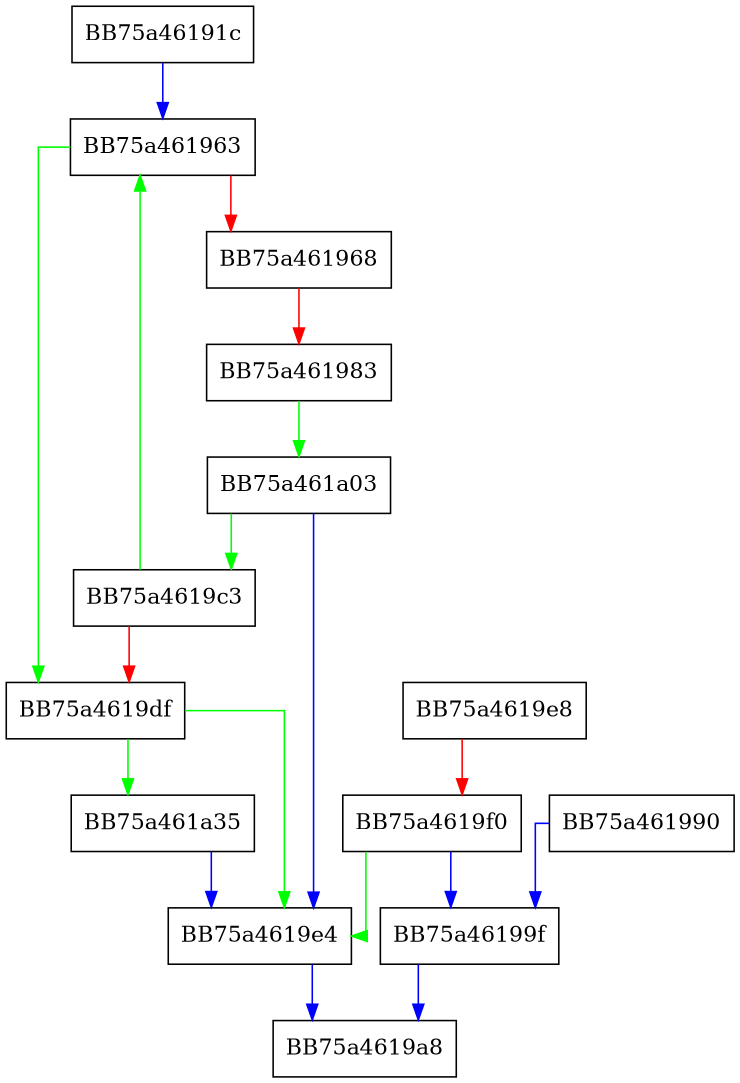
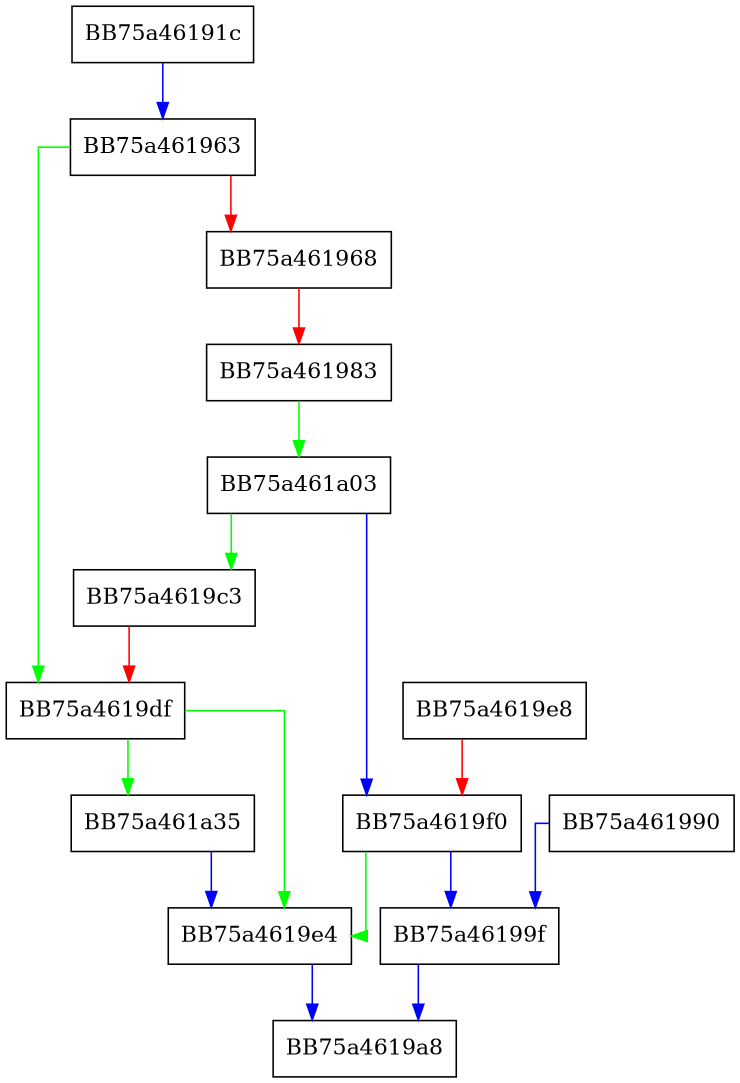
edge "BB75a4619c3" -> "BB75a461963": removed
edge "BB75a461a03" -> "BB75a4619e4": now "BB75a461a03" -> "BB75a4619f0"
